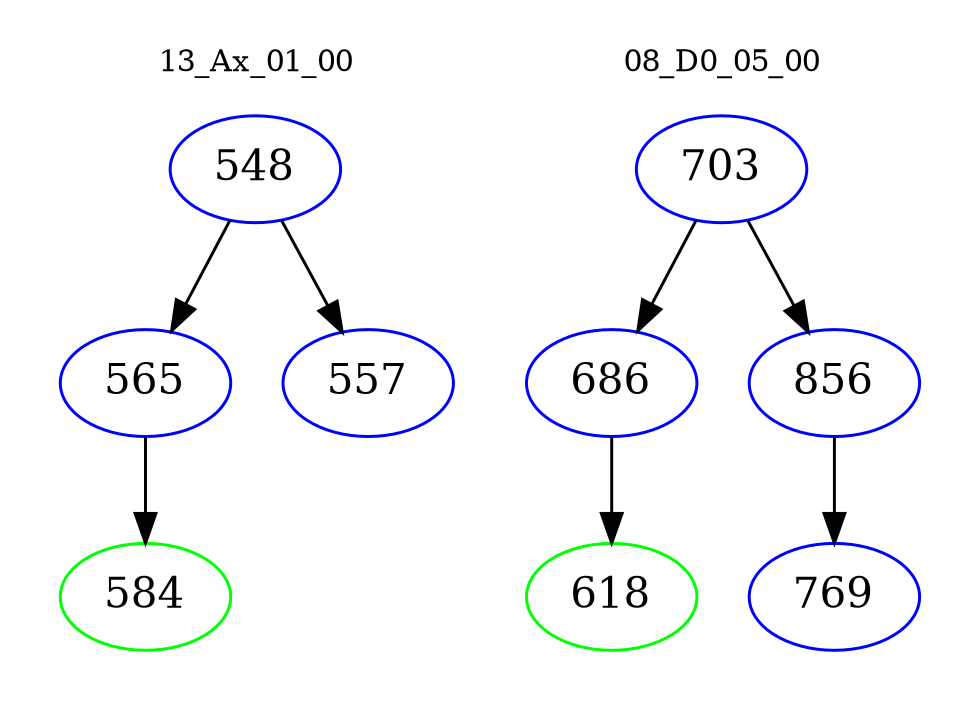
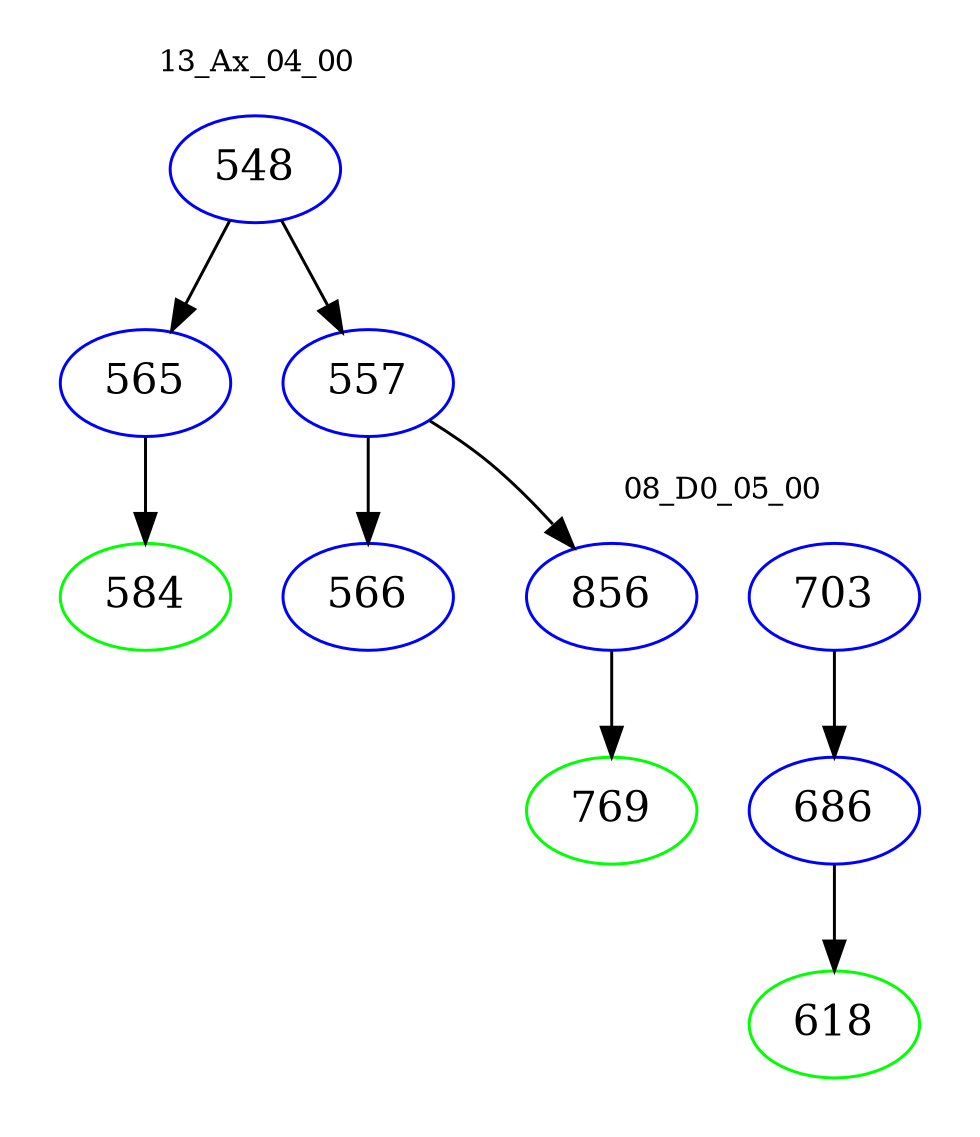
cluster "13_Ax_01_00": label "13_Ax_01_00" -> "13_Ax_04_00"
edge "703" -> "856": now "557" -> "856"
node "566": added
node "769": color blue -> green
